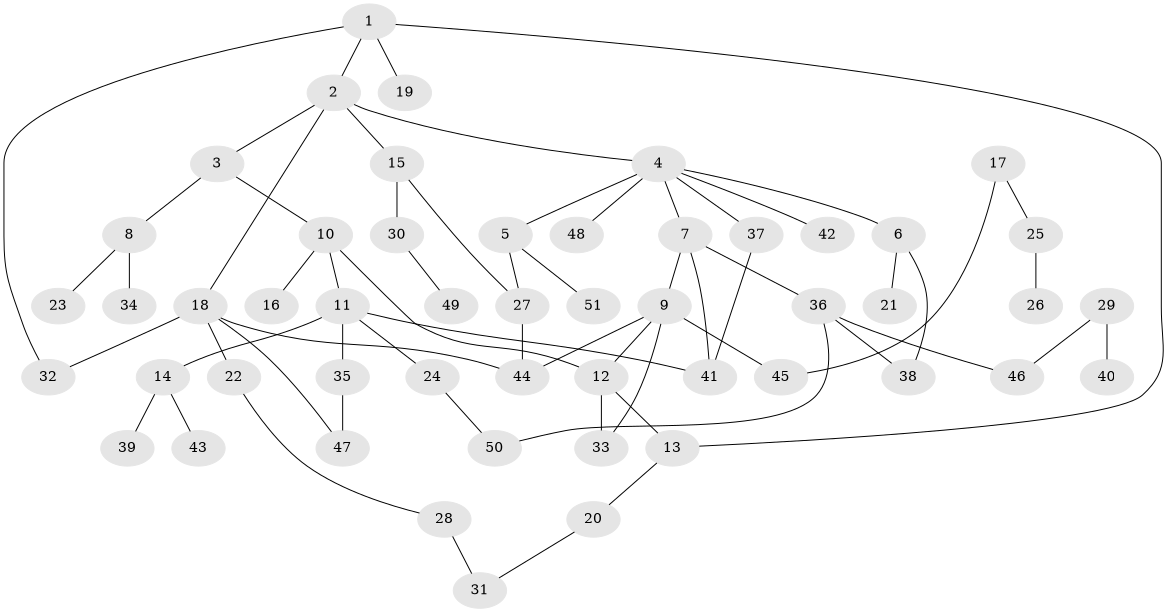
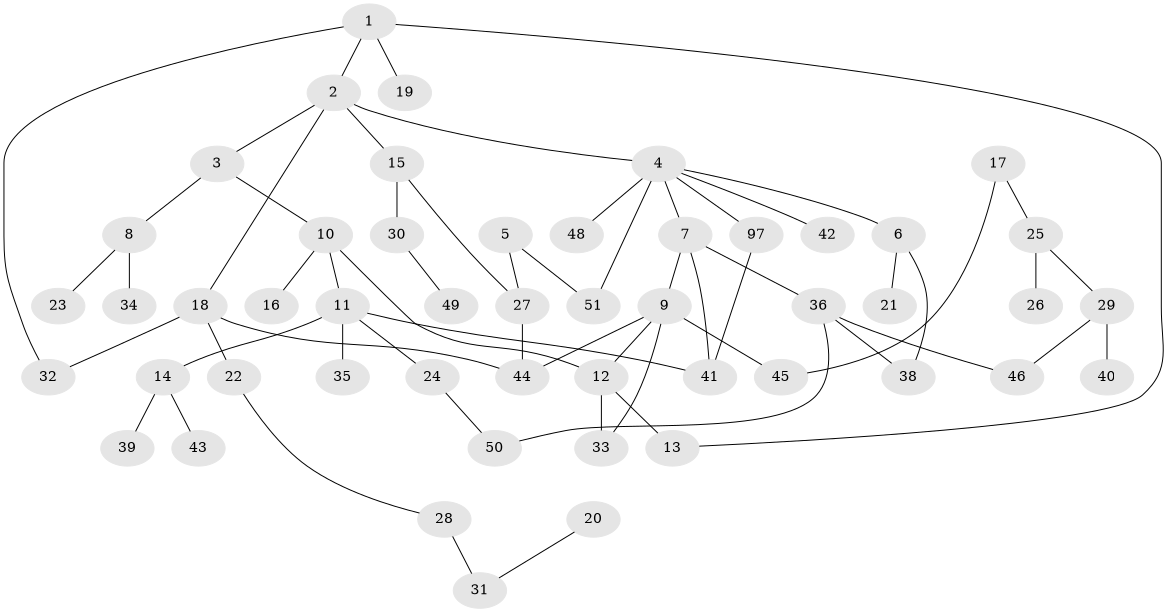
edge "4" -- "5": now "4" -- "51"
node "37": label "37" -> "97"
edge "25" -- "29": added
node "47": removed
edge "13" -- "20": removed
